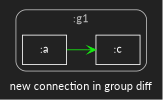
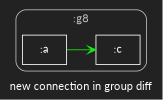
cluster ":g1": label ":g1" -> ":g8"
